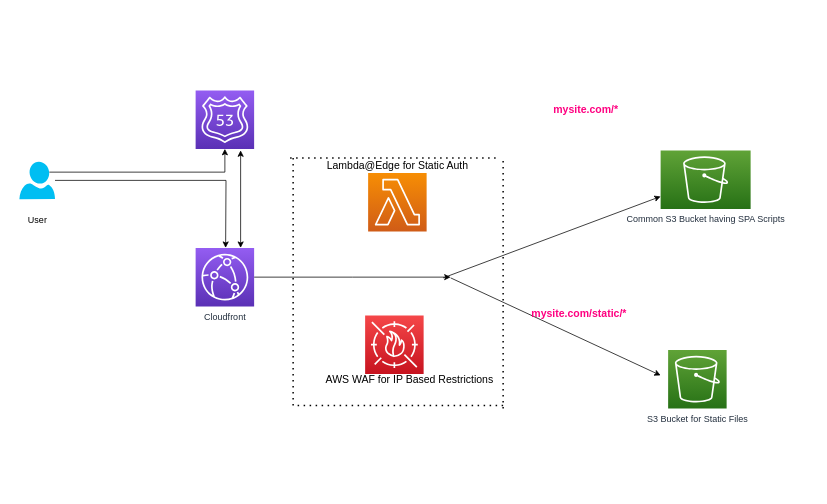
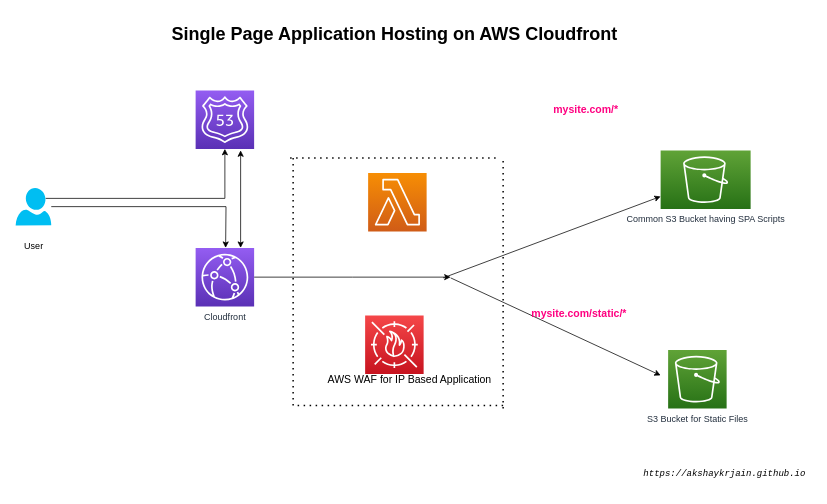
node "Single Page Application Hosting on AWS Cloudfront": added
node "Lambda@Edge for Static Auth": removed
node "User": moved (37, 180) -> (33, 207)
node "AWS WAF for IP Based Restrictions": label "AWS WAF for IP Based Restrictions" -> "AWS WAF for IP Based Application"
node "https://akshaykrjain.github.io": added
